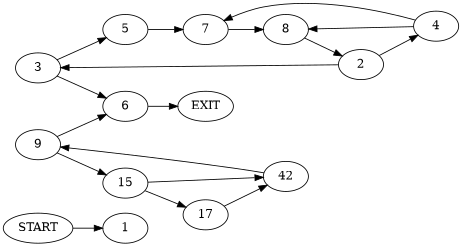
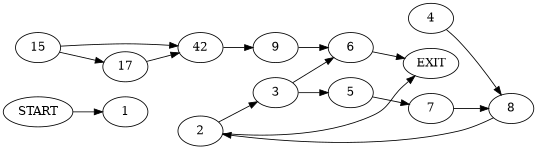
edge "4" -> "7": removed
edge "2" -> "4": now "2" -> "EXIT"
edge "9" -> "15": removed
